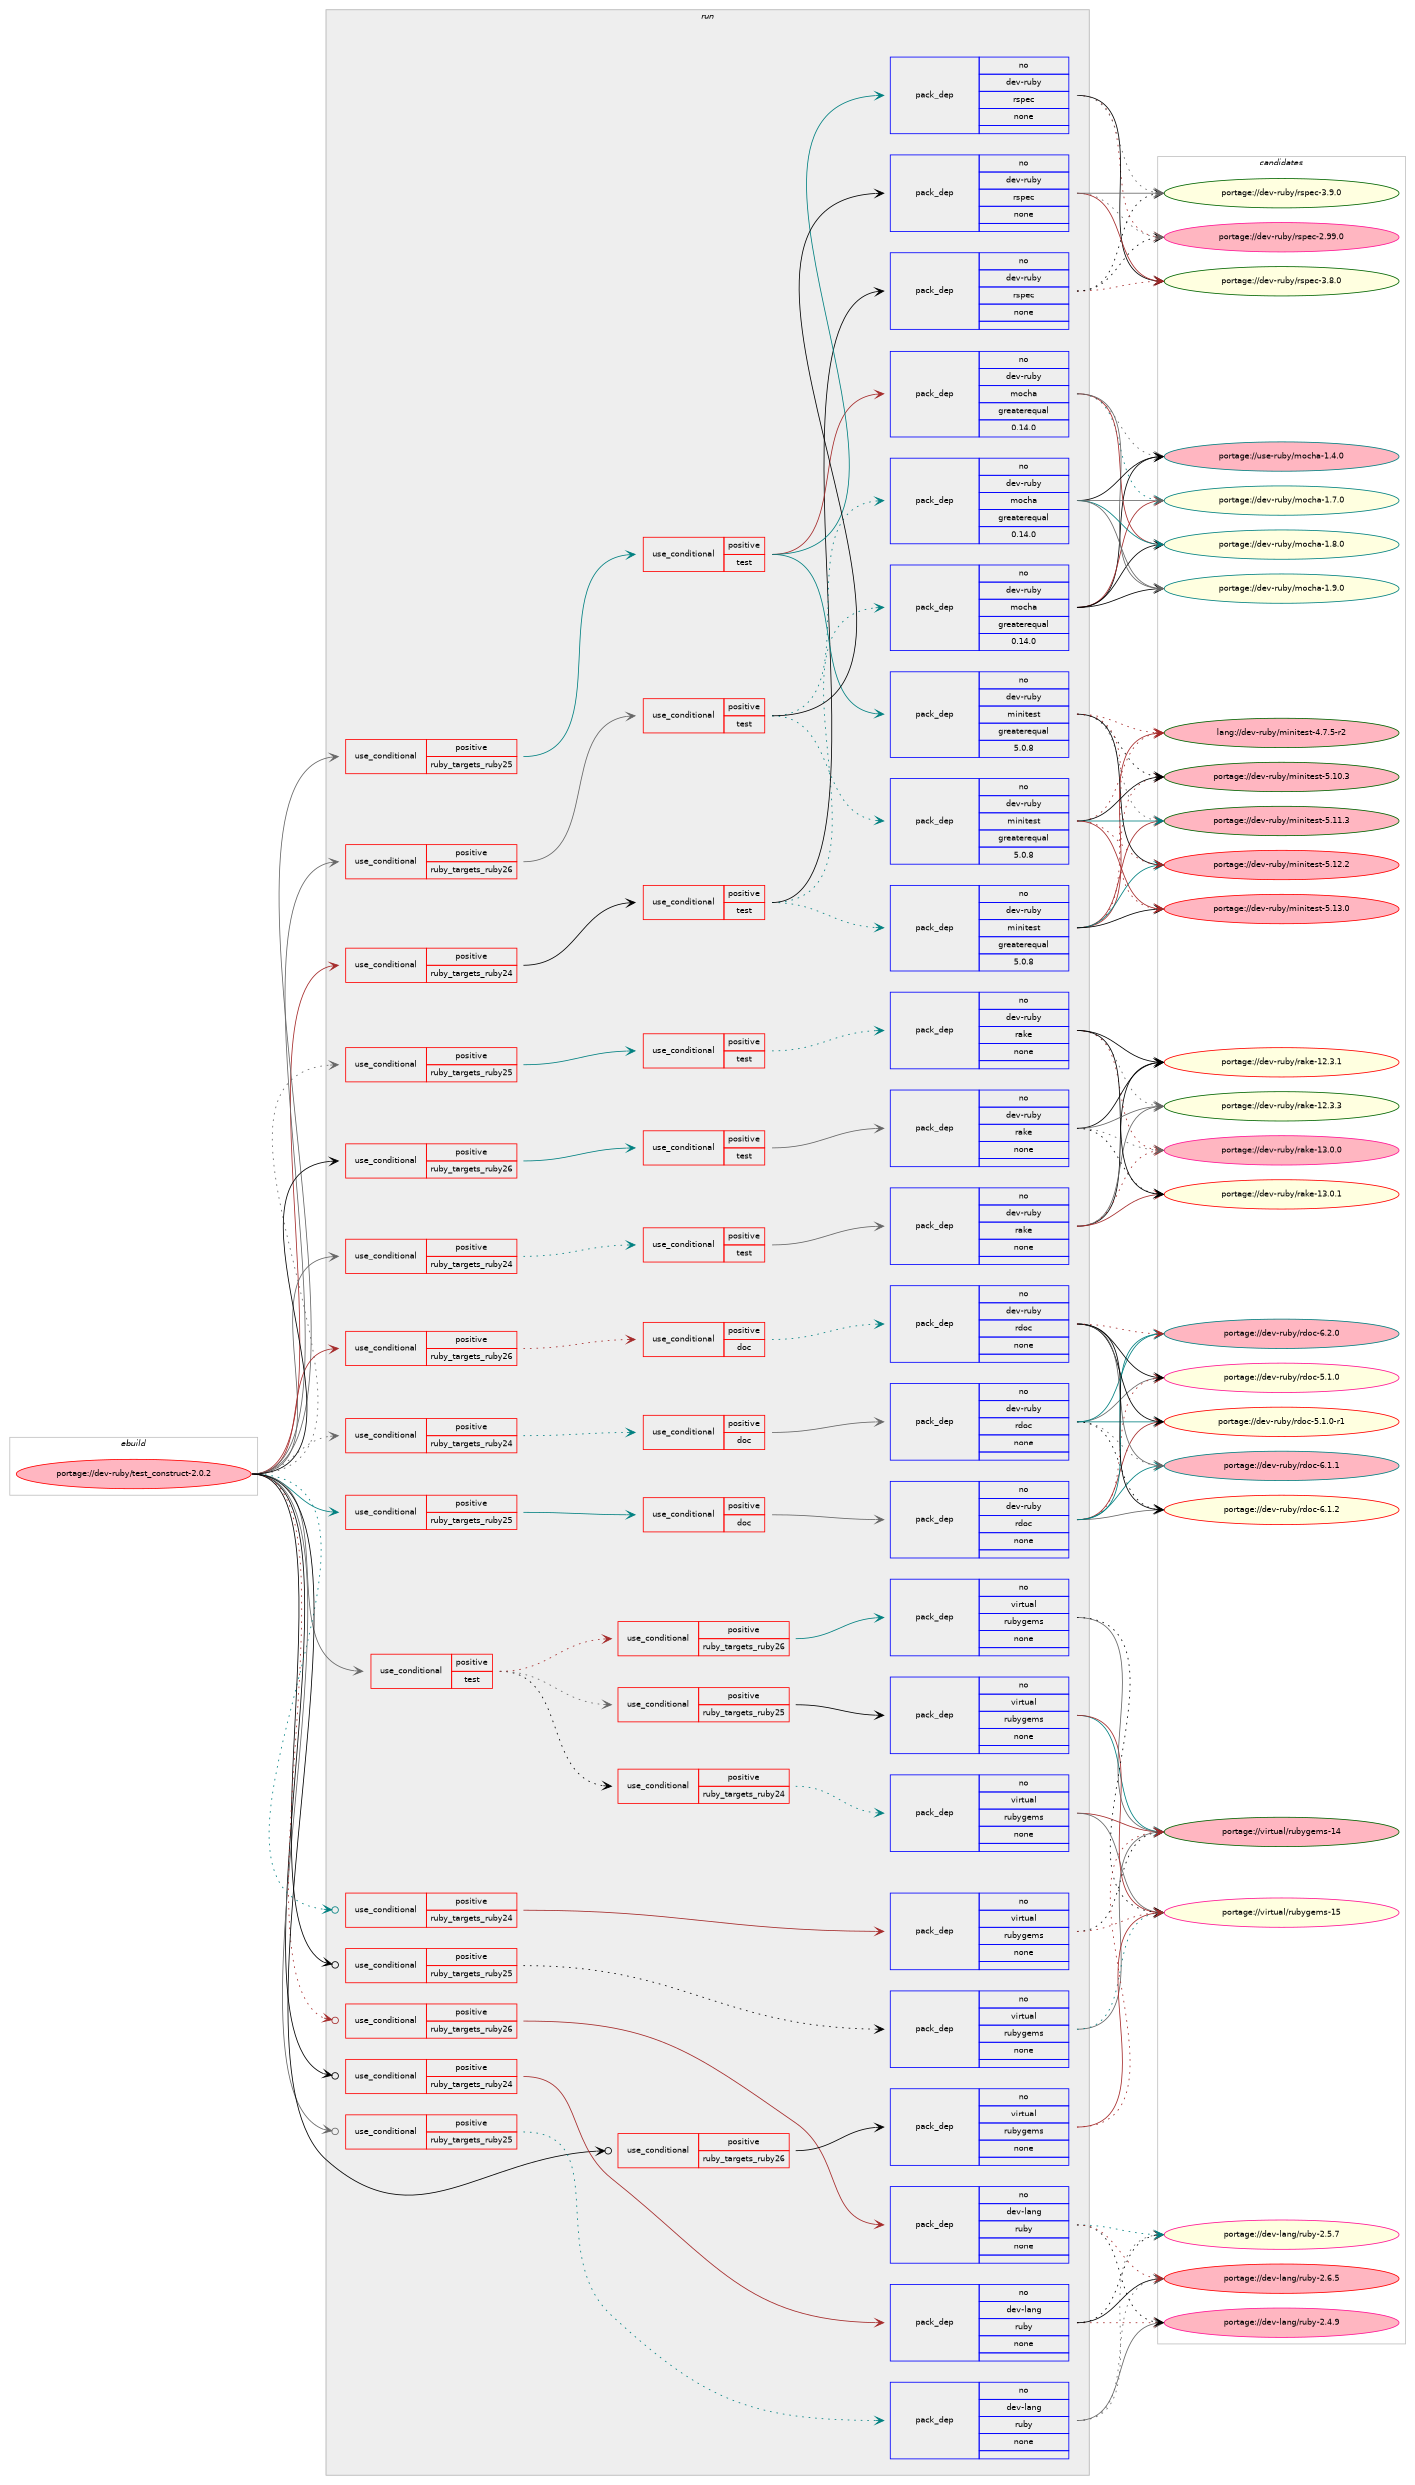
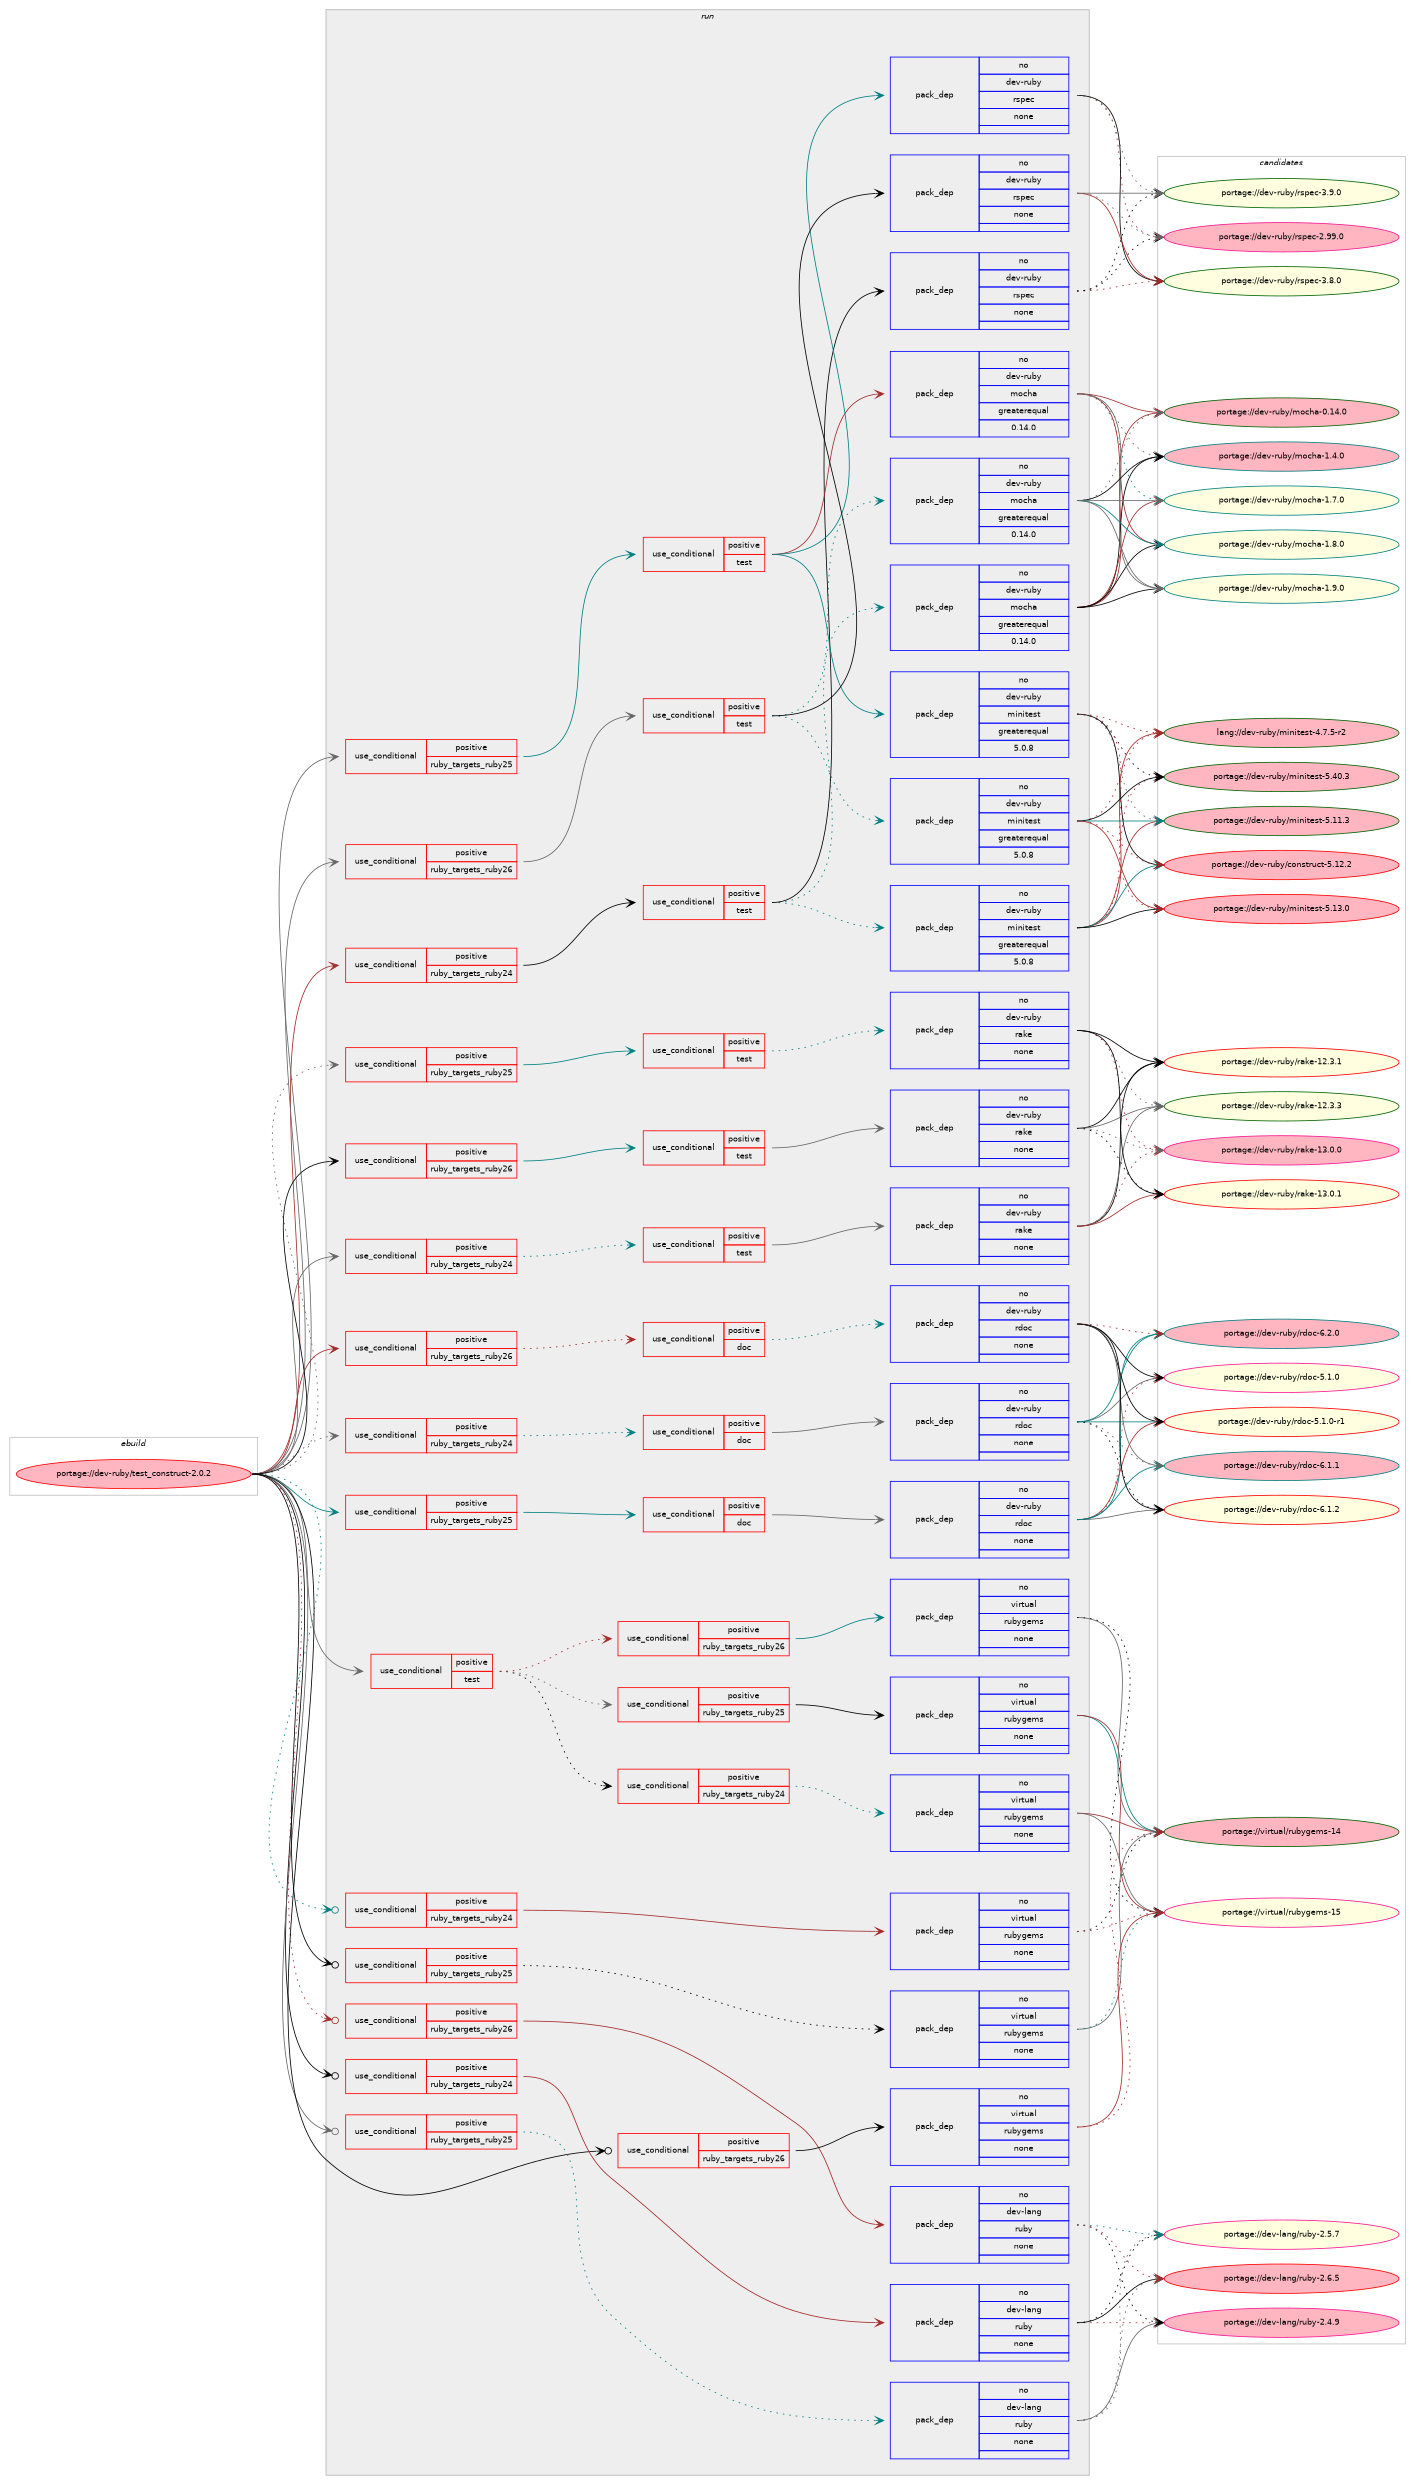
node "portage://dev-ruby/mocha-0.14.0": added
node "portage://use-ruby/mocha-1.4.0": label "portage://use-ruby/mocha-1.4.0" -> "portage://dev-ruby/mocha-1.4.0"
node "portage://dev-ruby/minitest-5.10.3": label "portage://dev-ruby/minitest-5.10.3" -> "portage://dev-ruby/minitest-5.40.3"
node "portage://dev-ruby/minitest-5.12.2": label "portage://dev-ruby/minitest-5.12.2" -> "portage://dev-ruby/construct-5.12.2"
